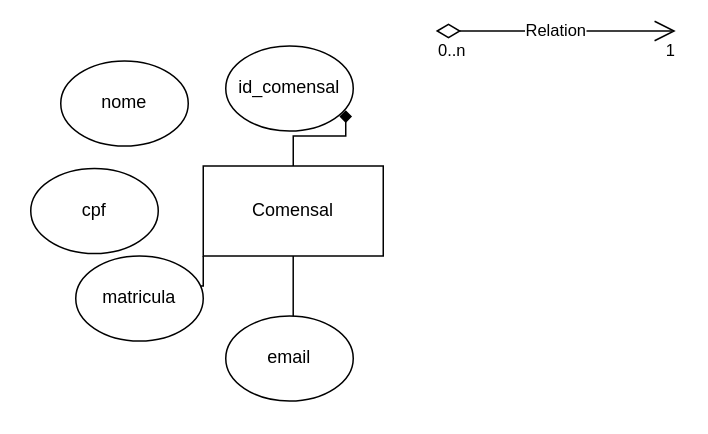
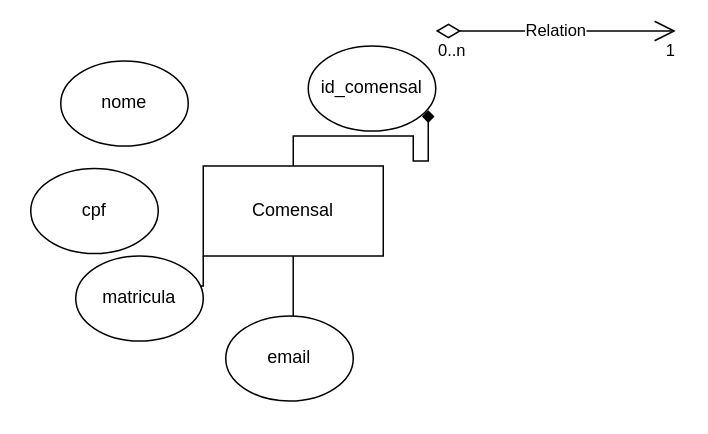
node "id_comensal": moved (290, 88) -> (372, 88)
